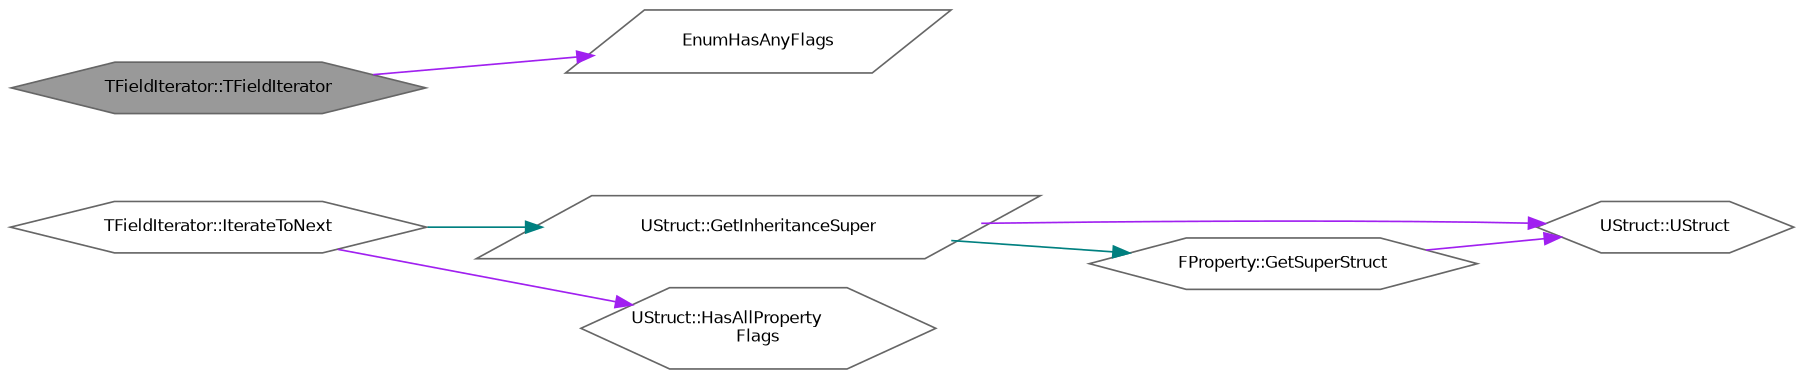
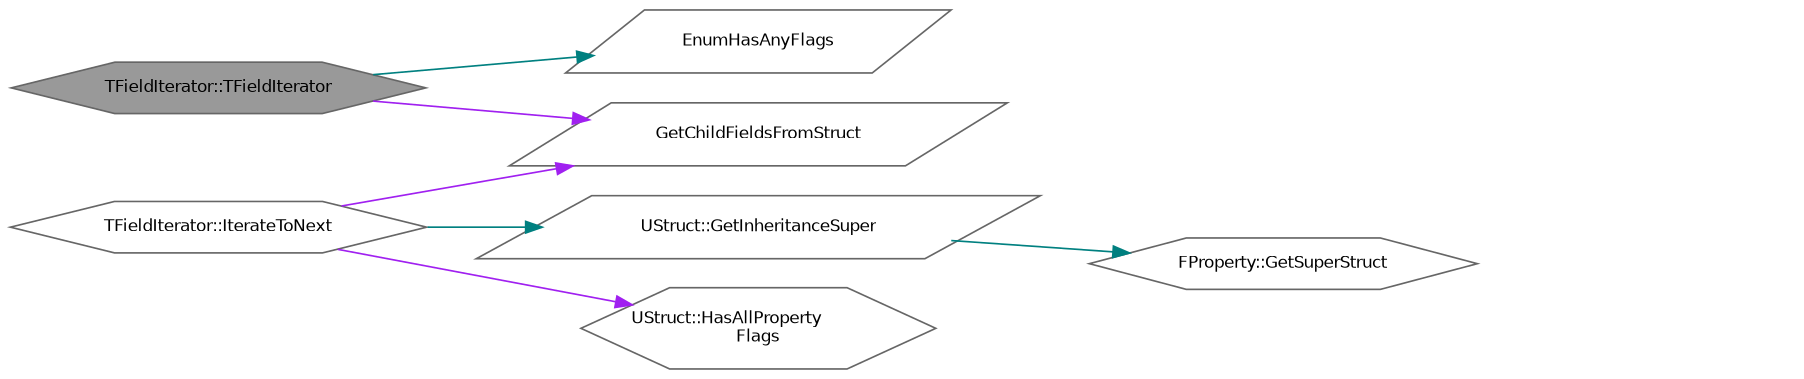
edge "TFieldIterator::TFieldIterator" -> "EnumHasAnyFlags": color purple -> teal
node "GetChildFieldsFromStruct": added
node "UStruct::UStruct": removed
